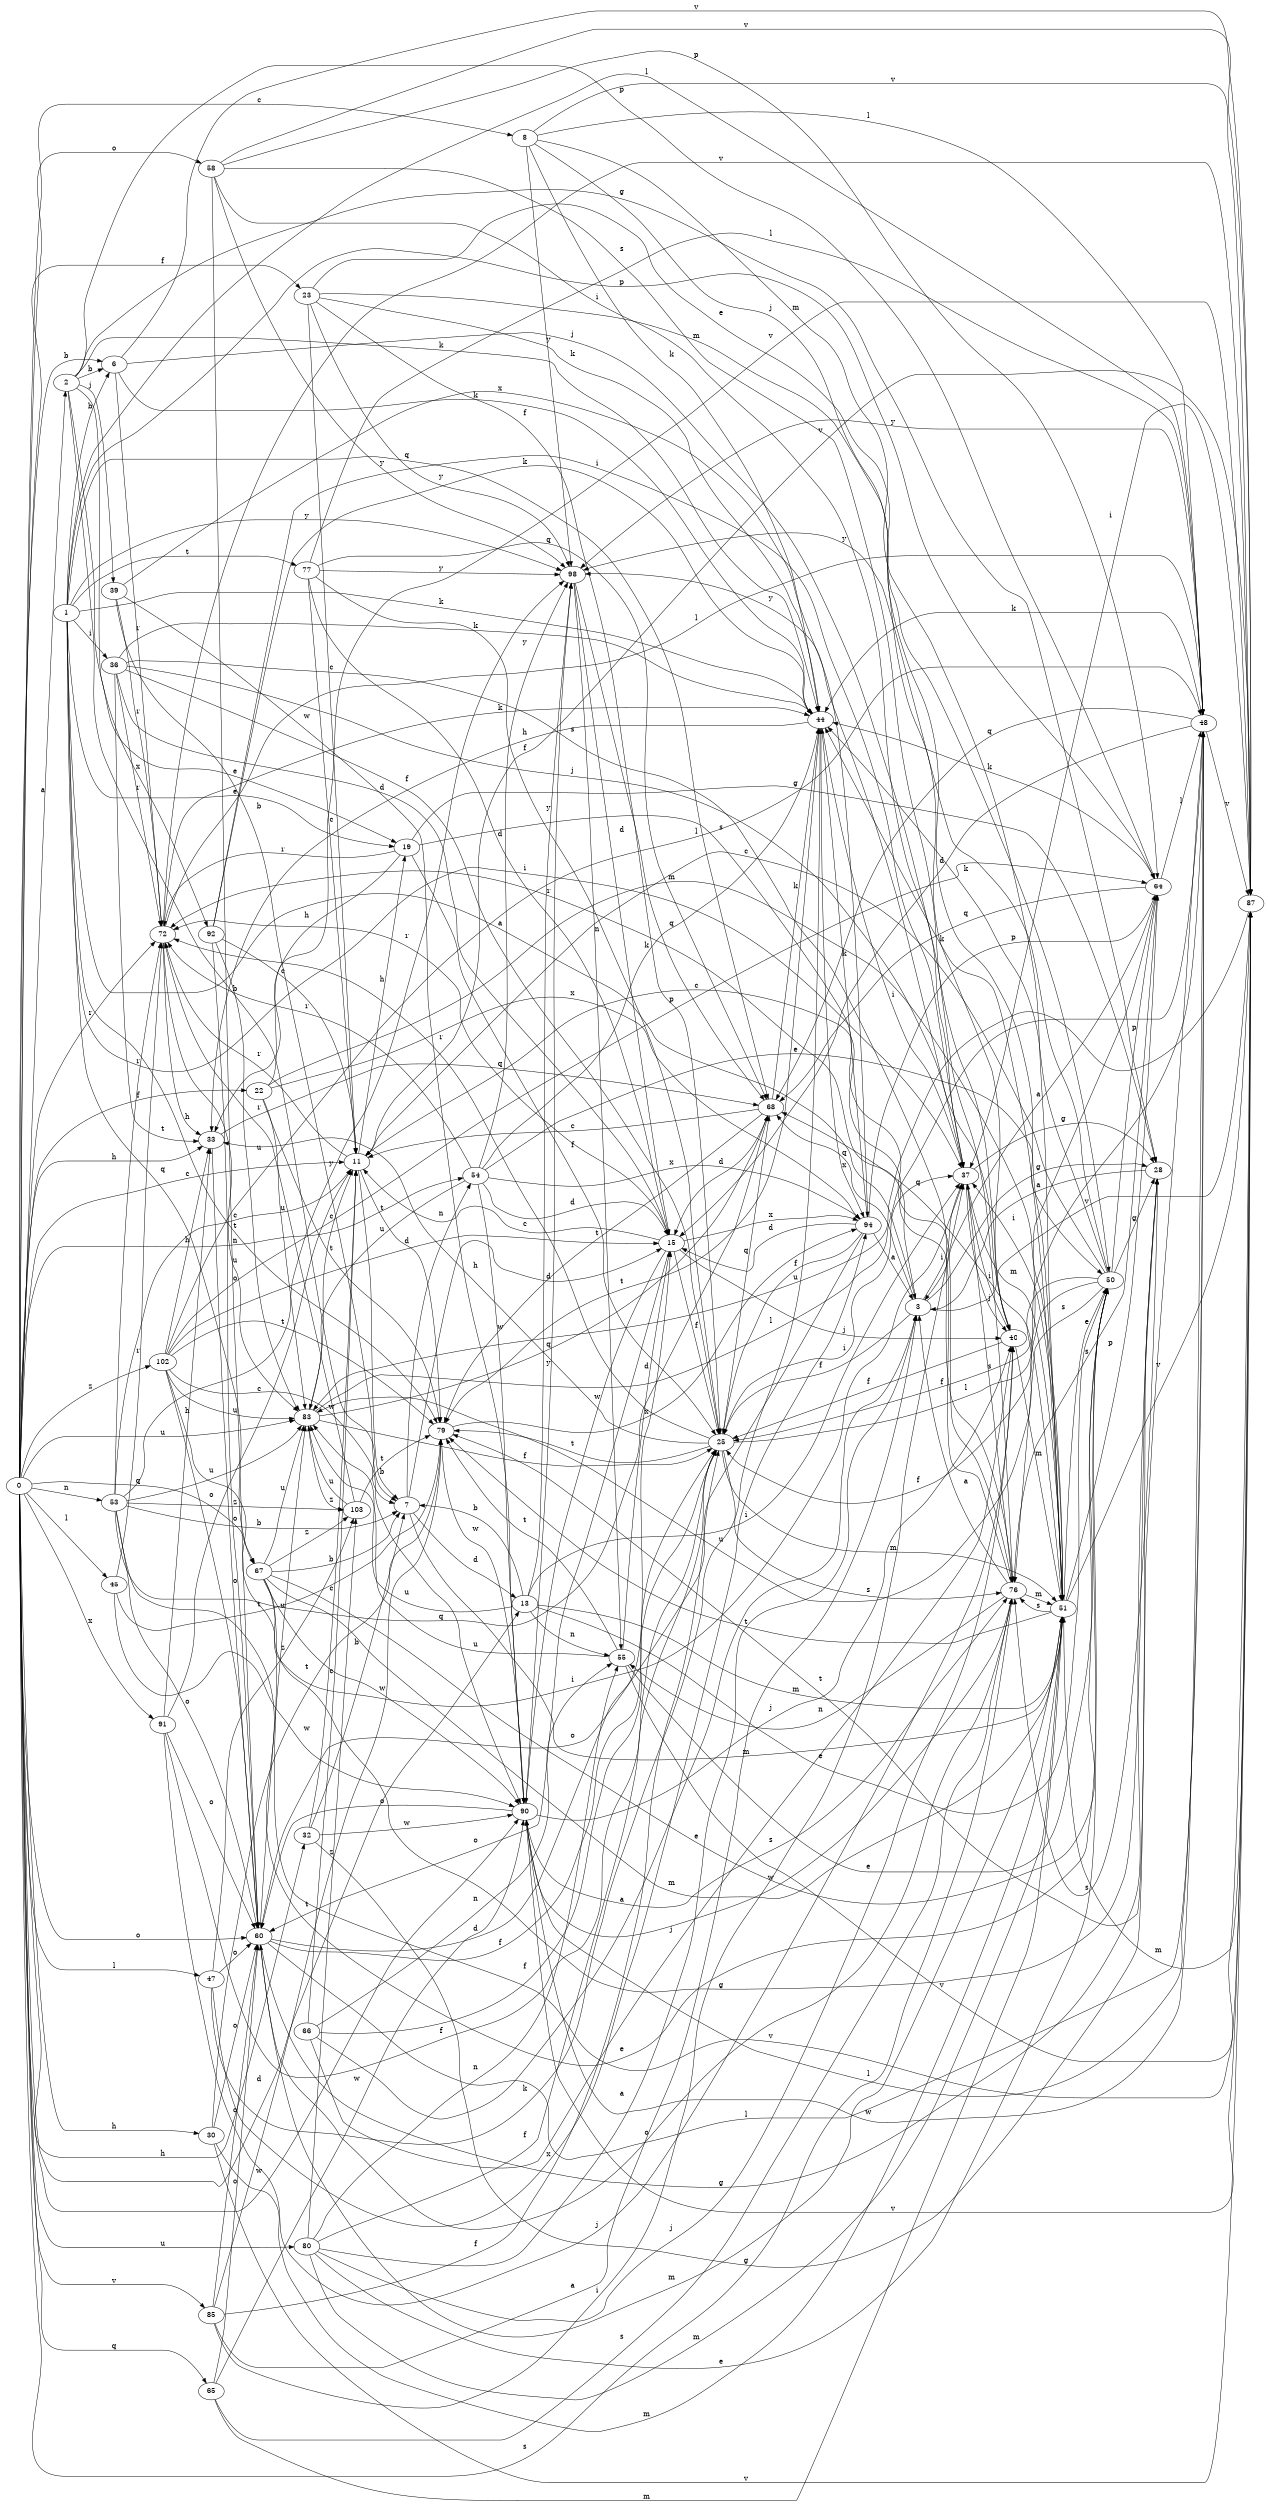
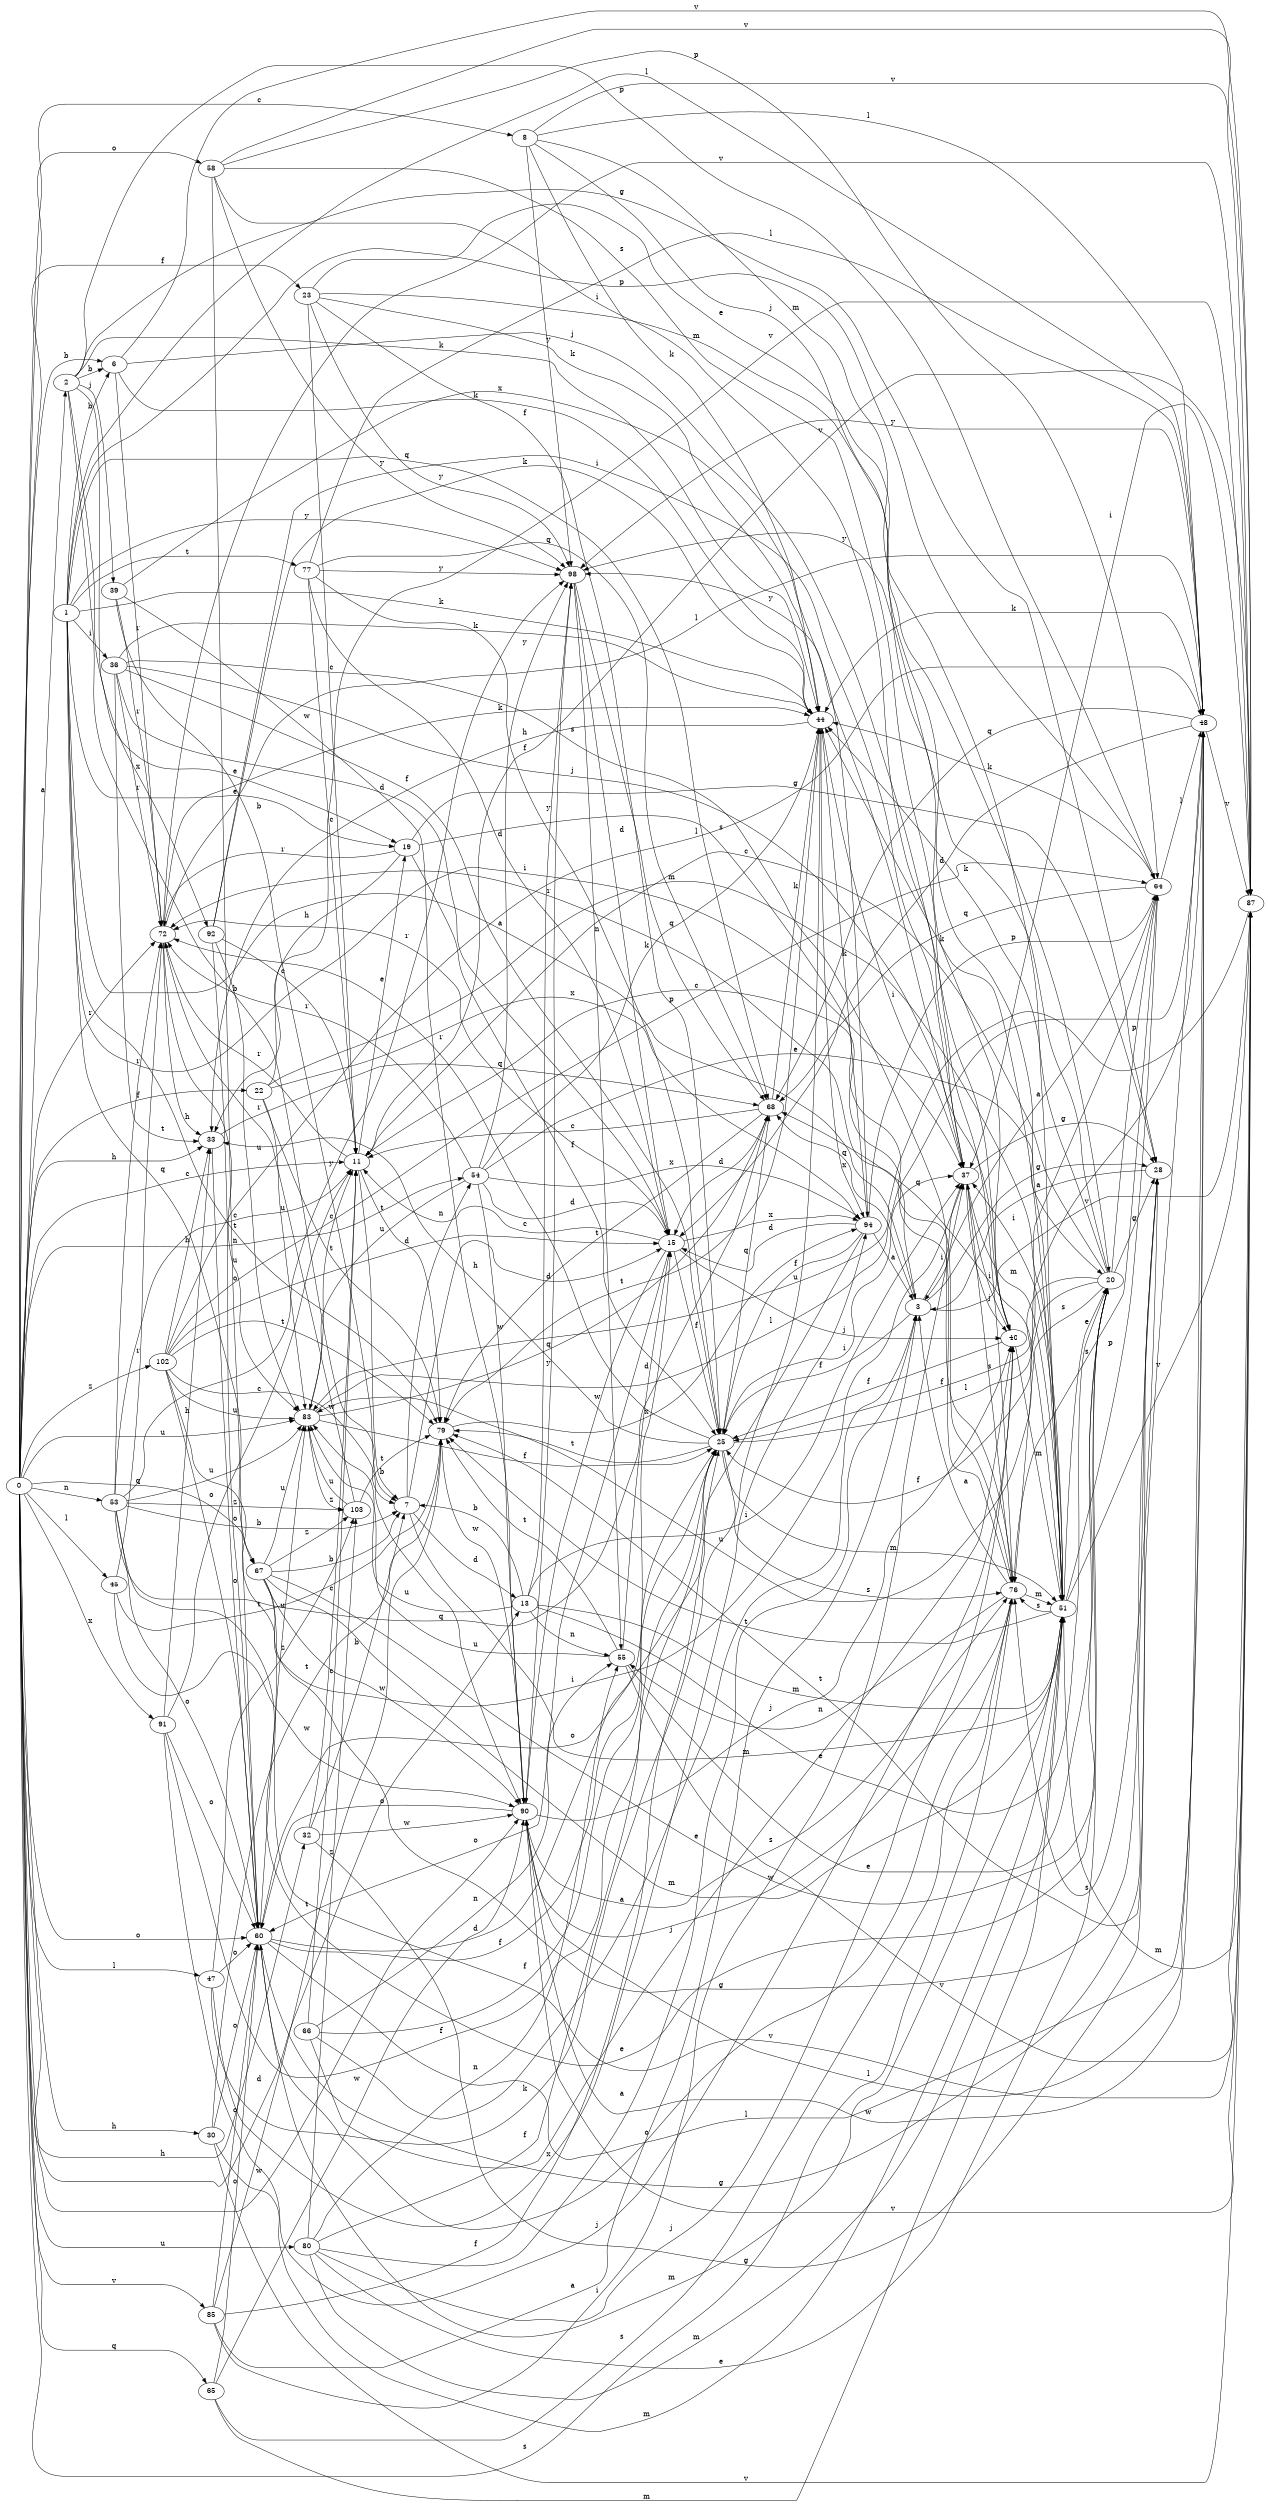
edge "11" -> "19": label "h" -> "e"
node "50": label "50" -> "20"
